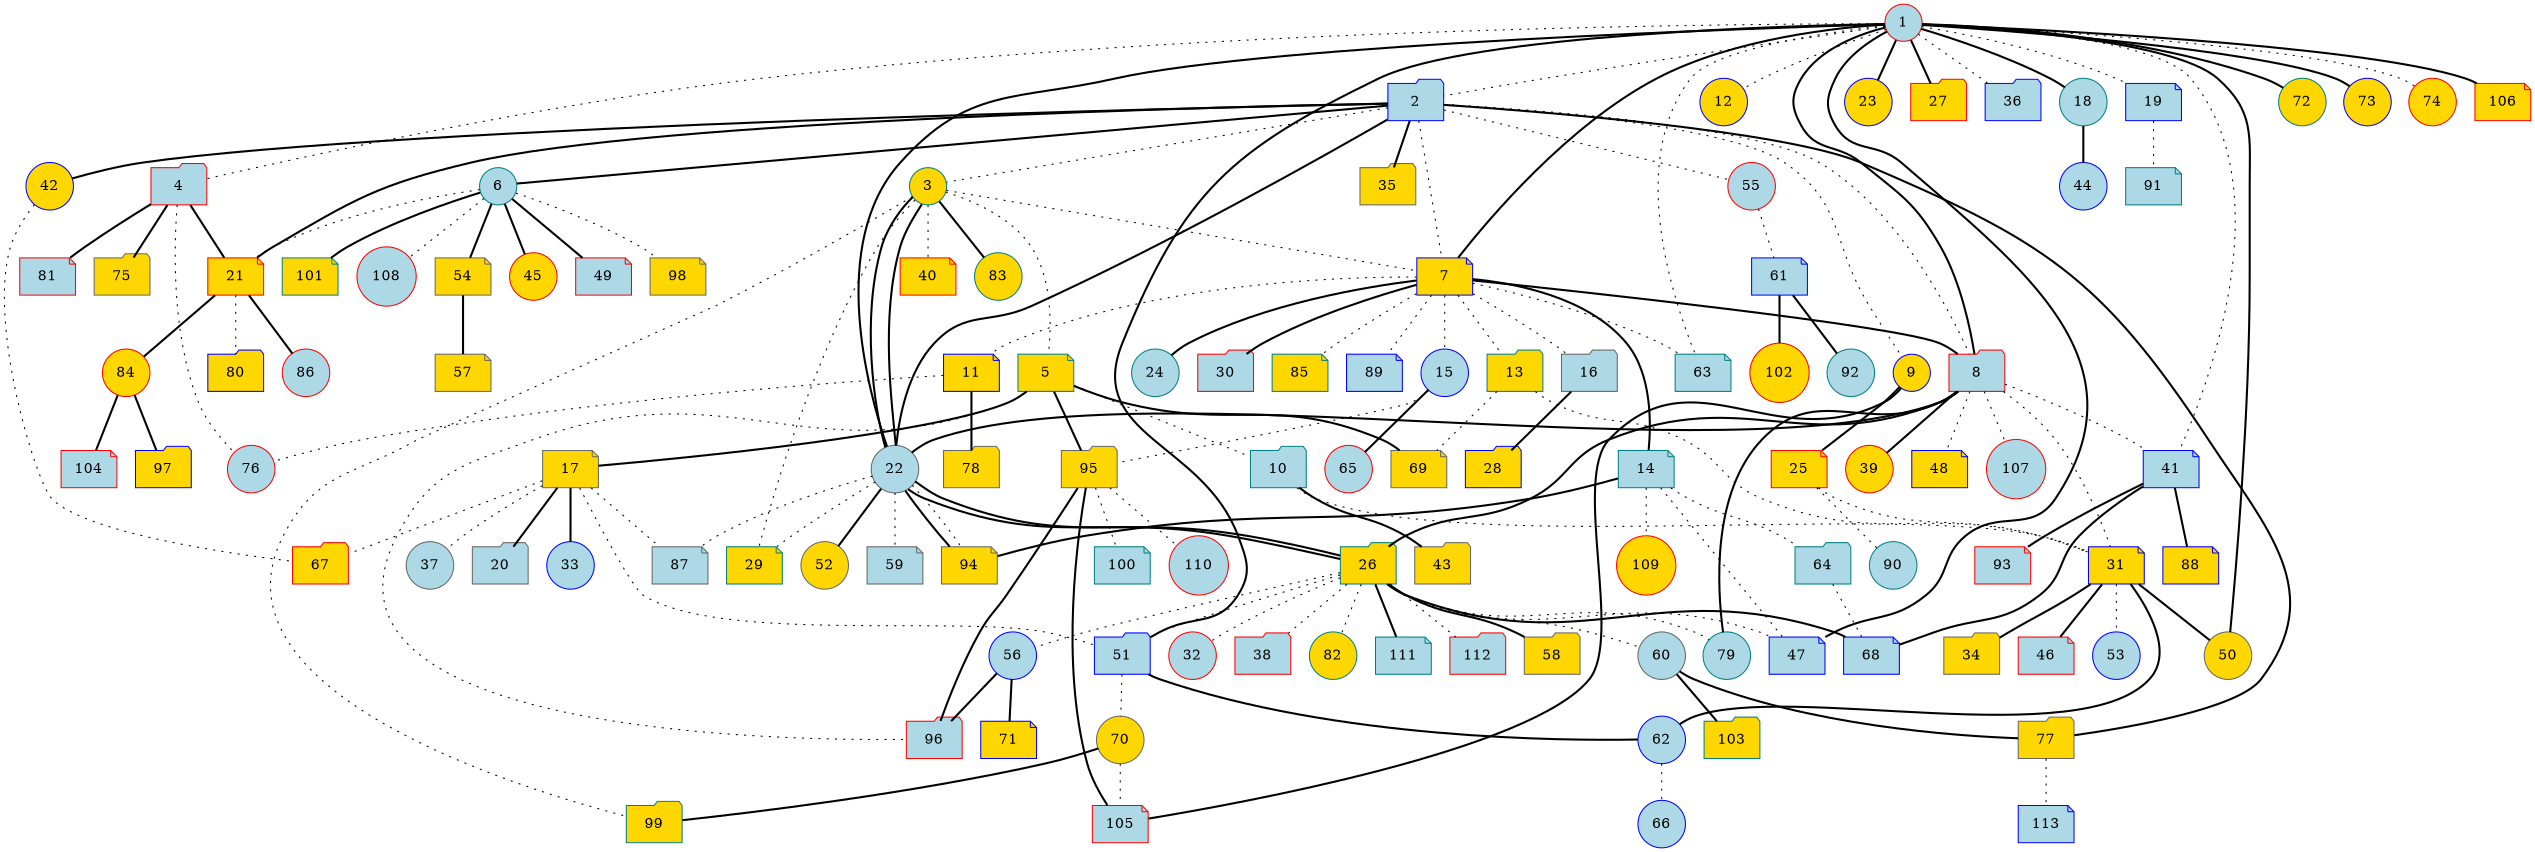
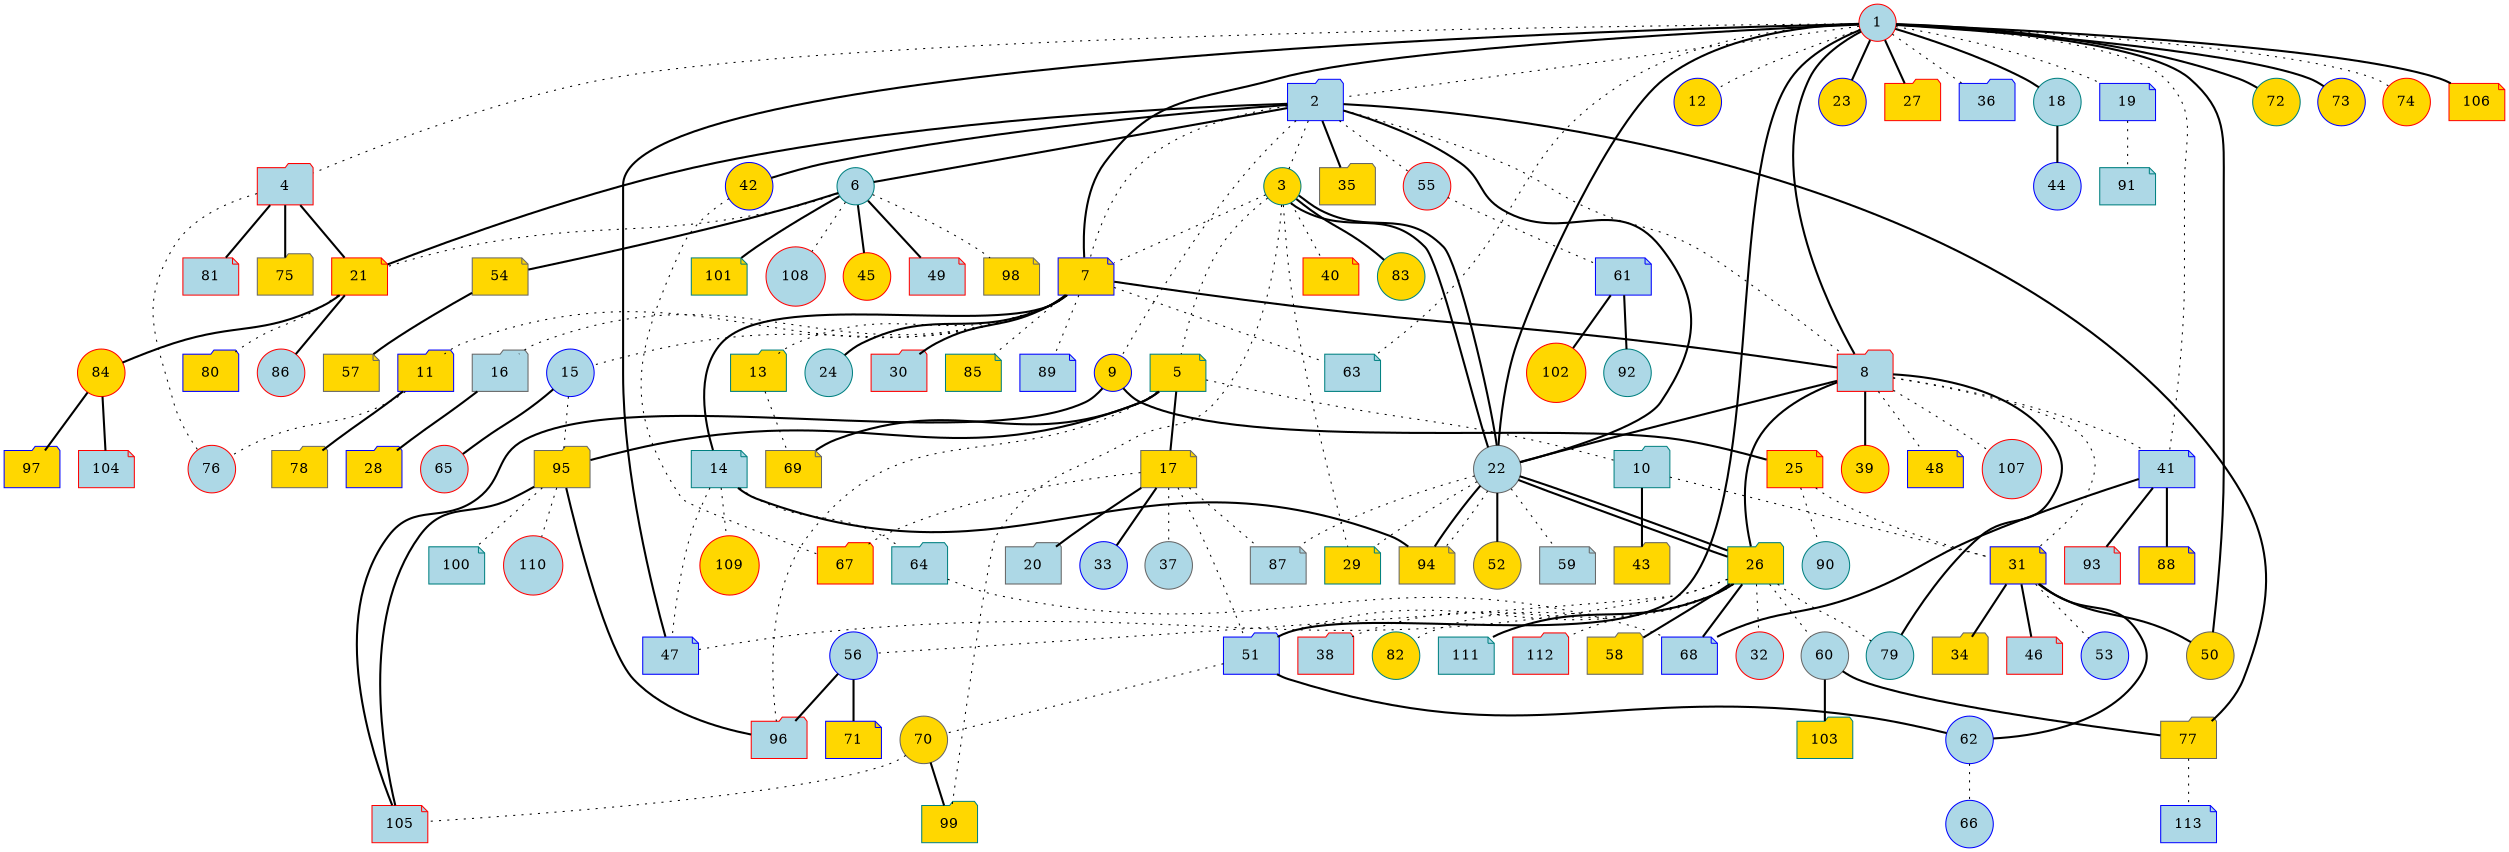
node "11": shape note -> folder
edge "13" -- "31": removed
